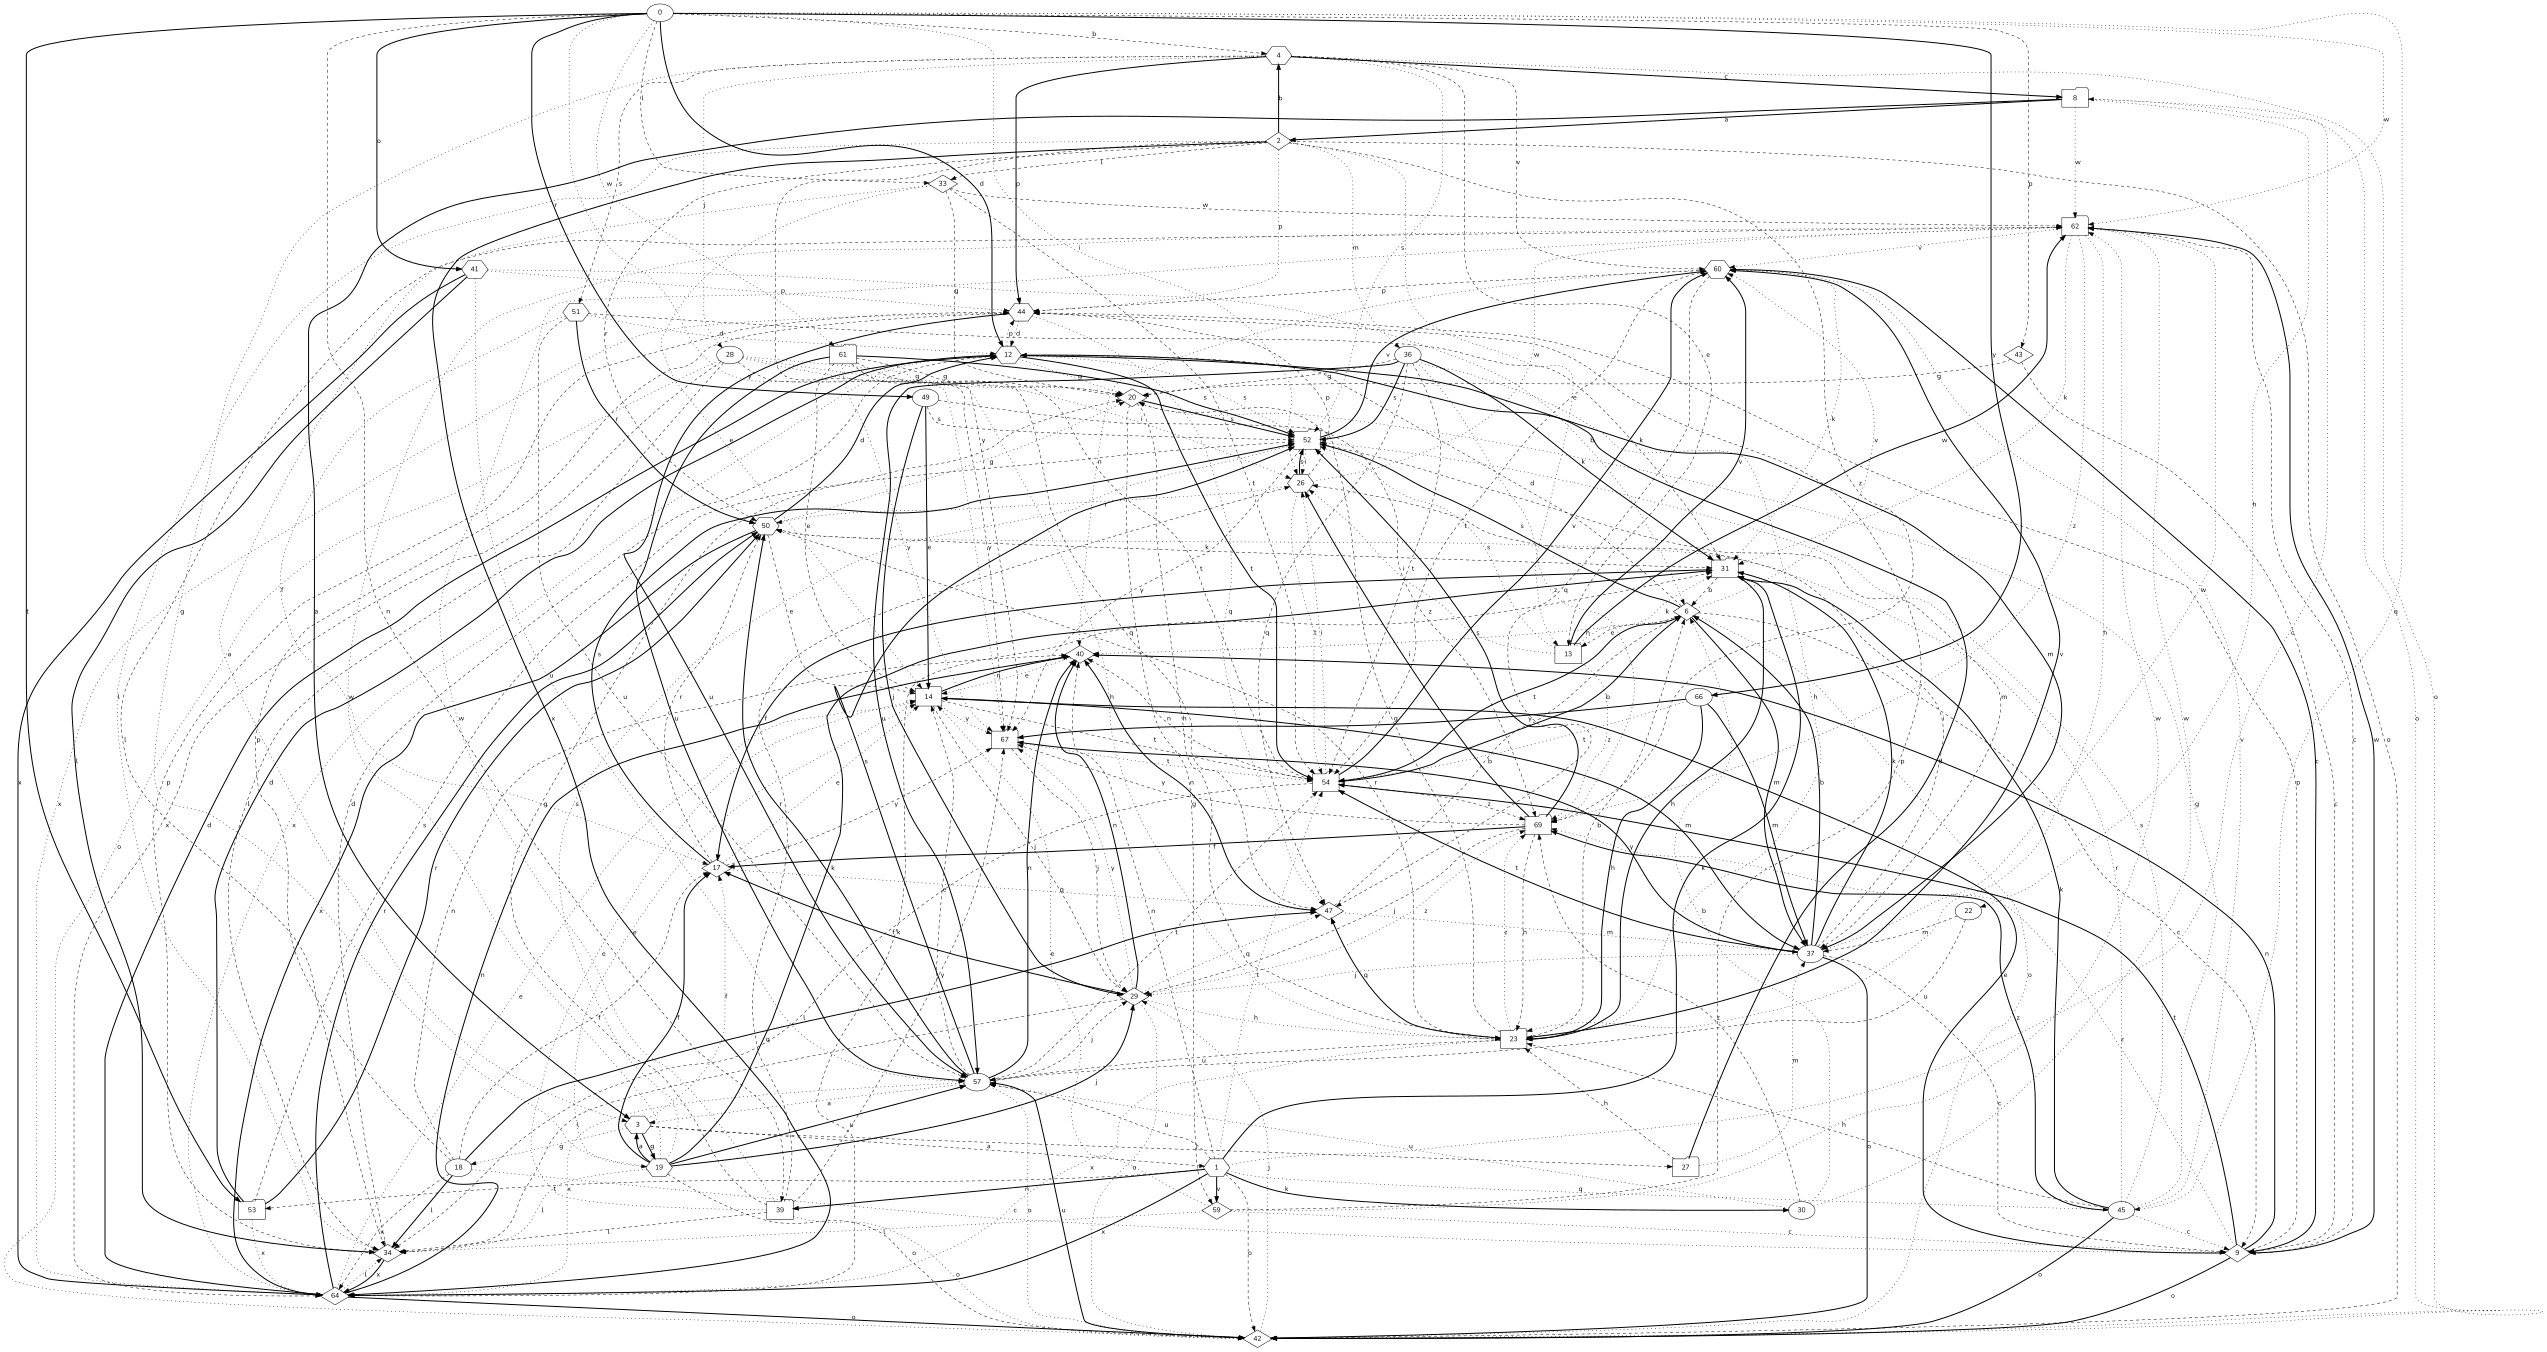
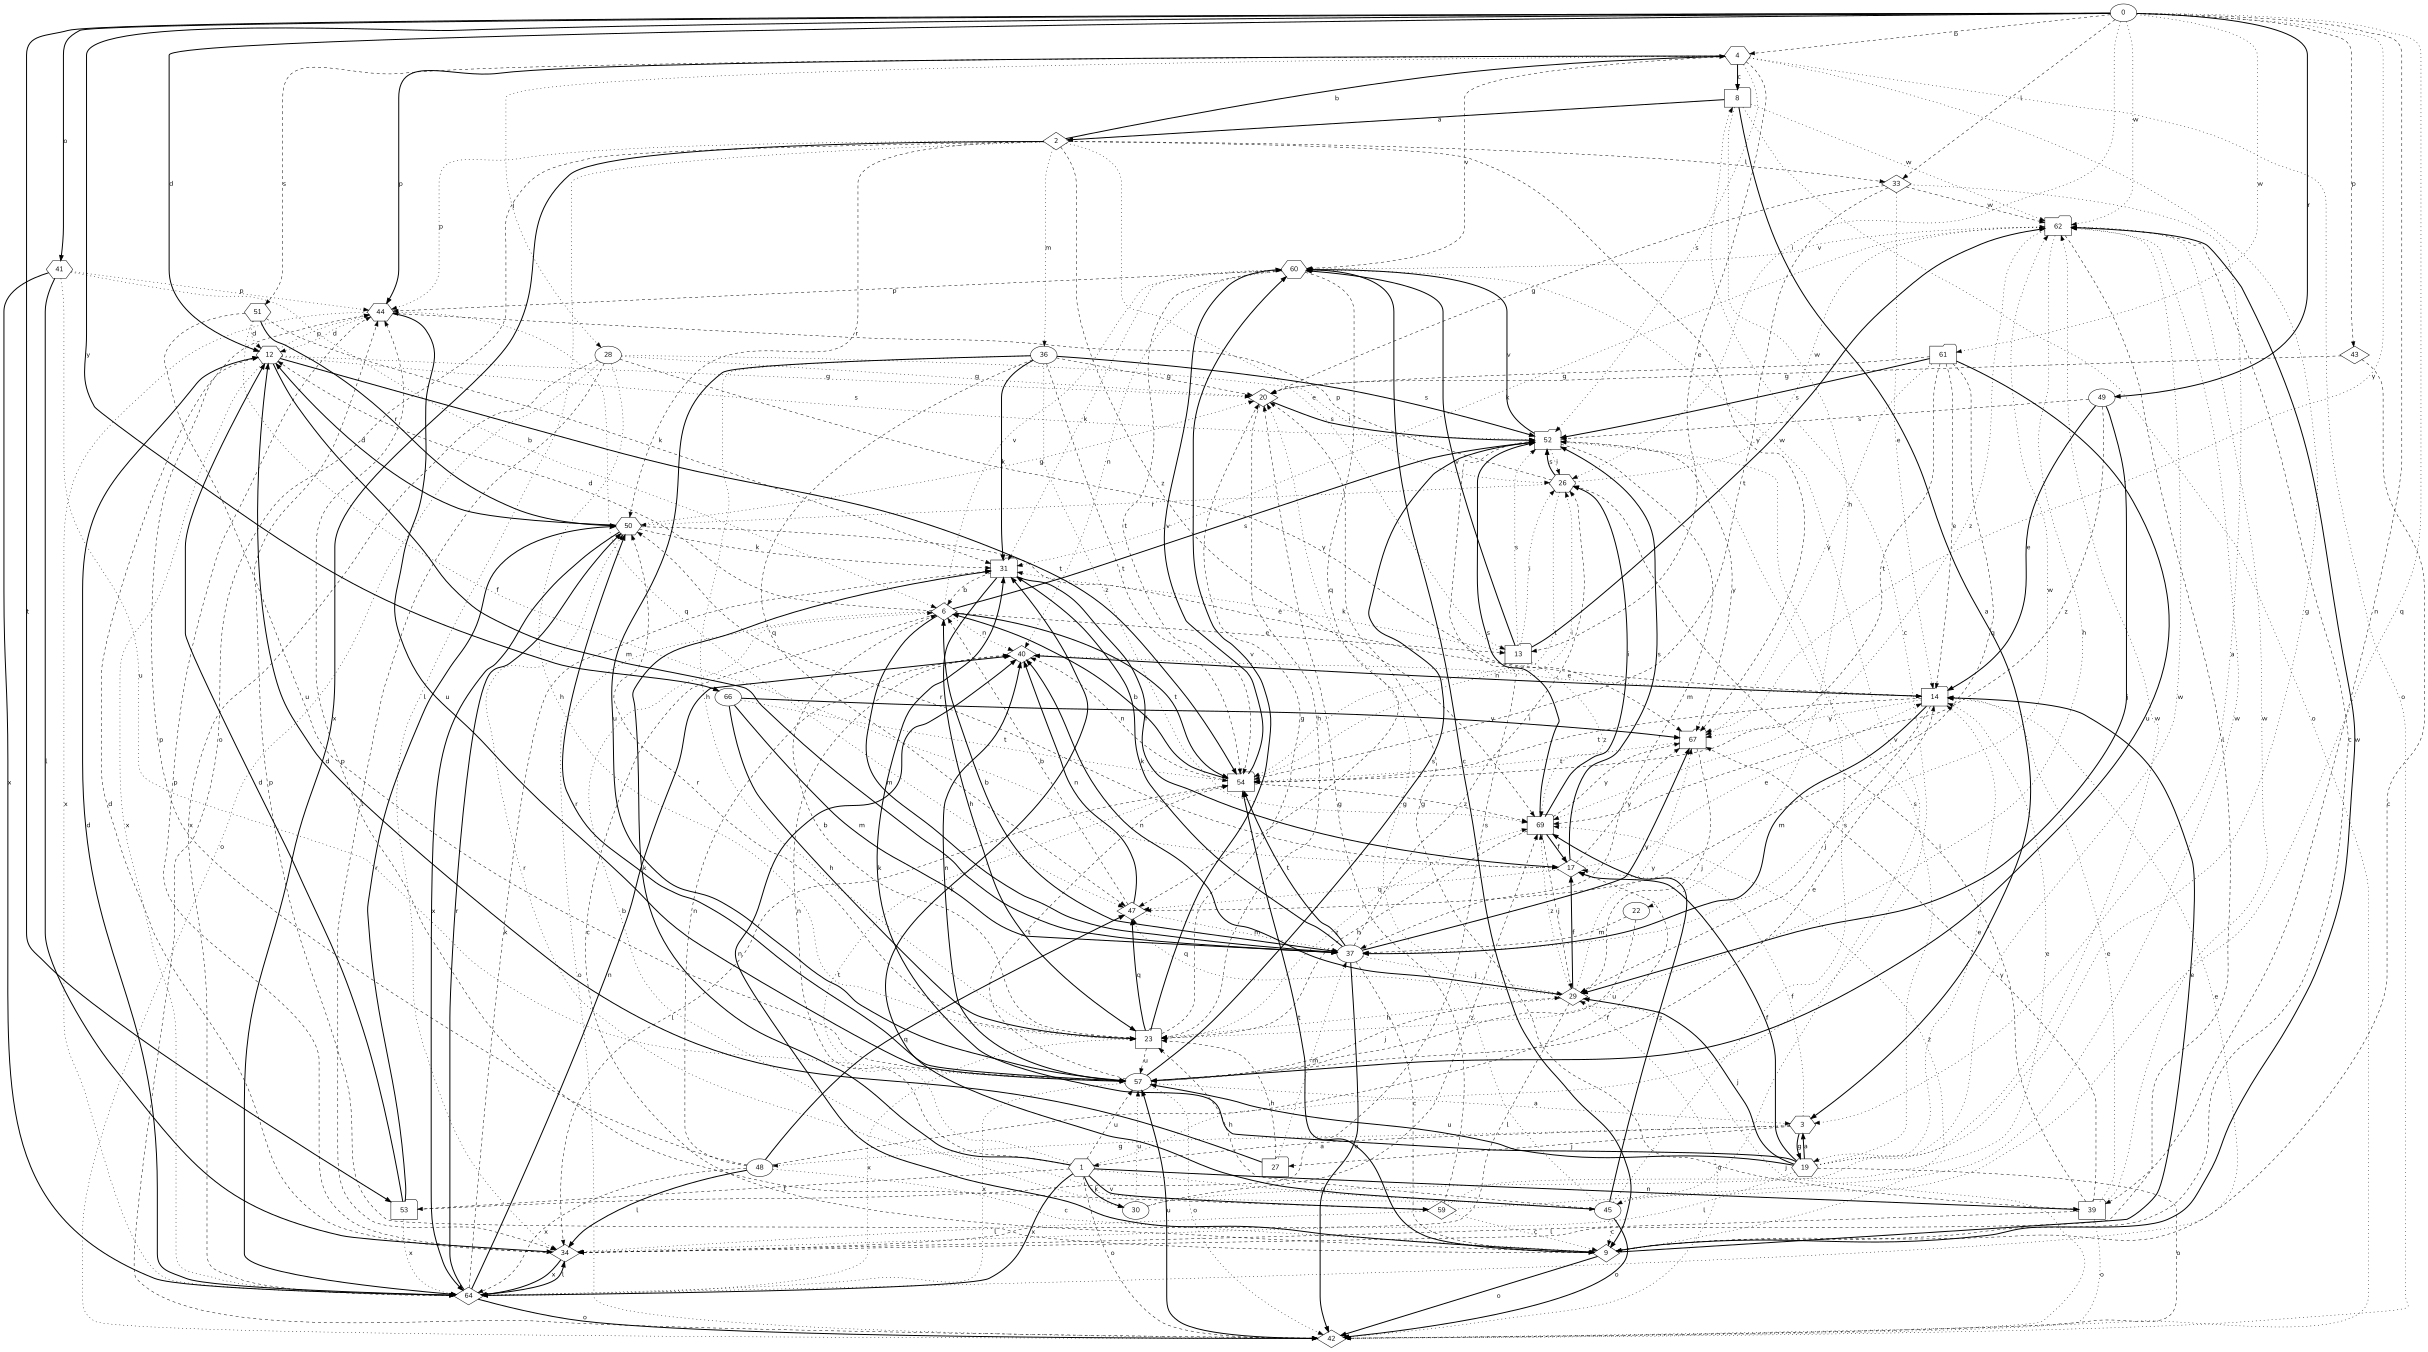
edge "20" -> "59": reversed
node "18": label "18" -> "48"
edge "64" -> "34": style dotted -> bold
